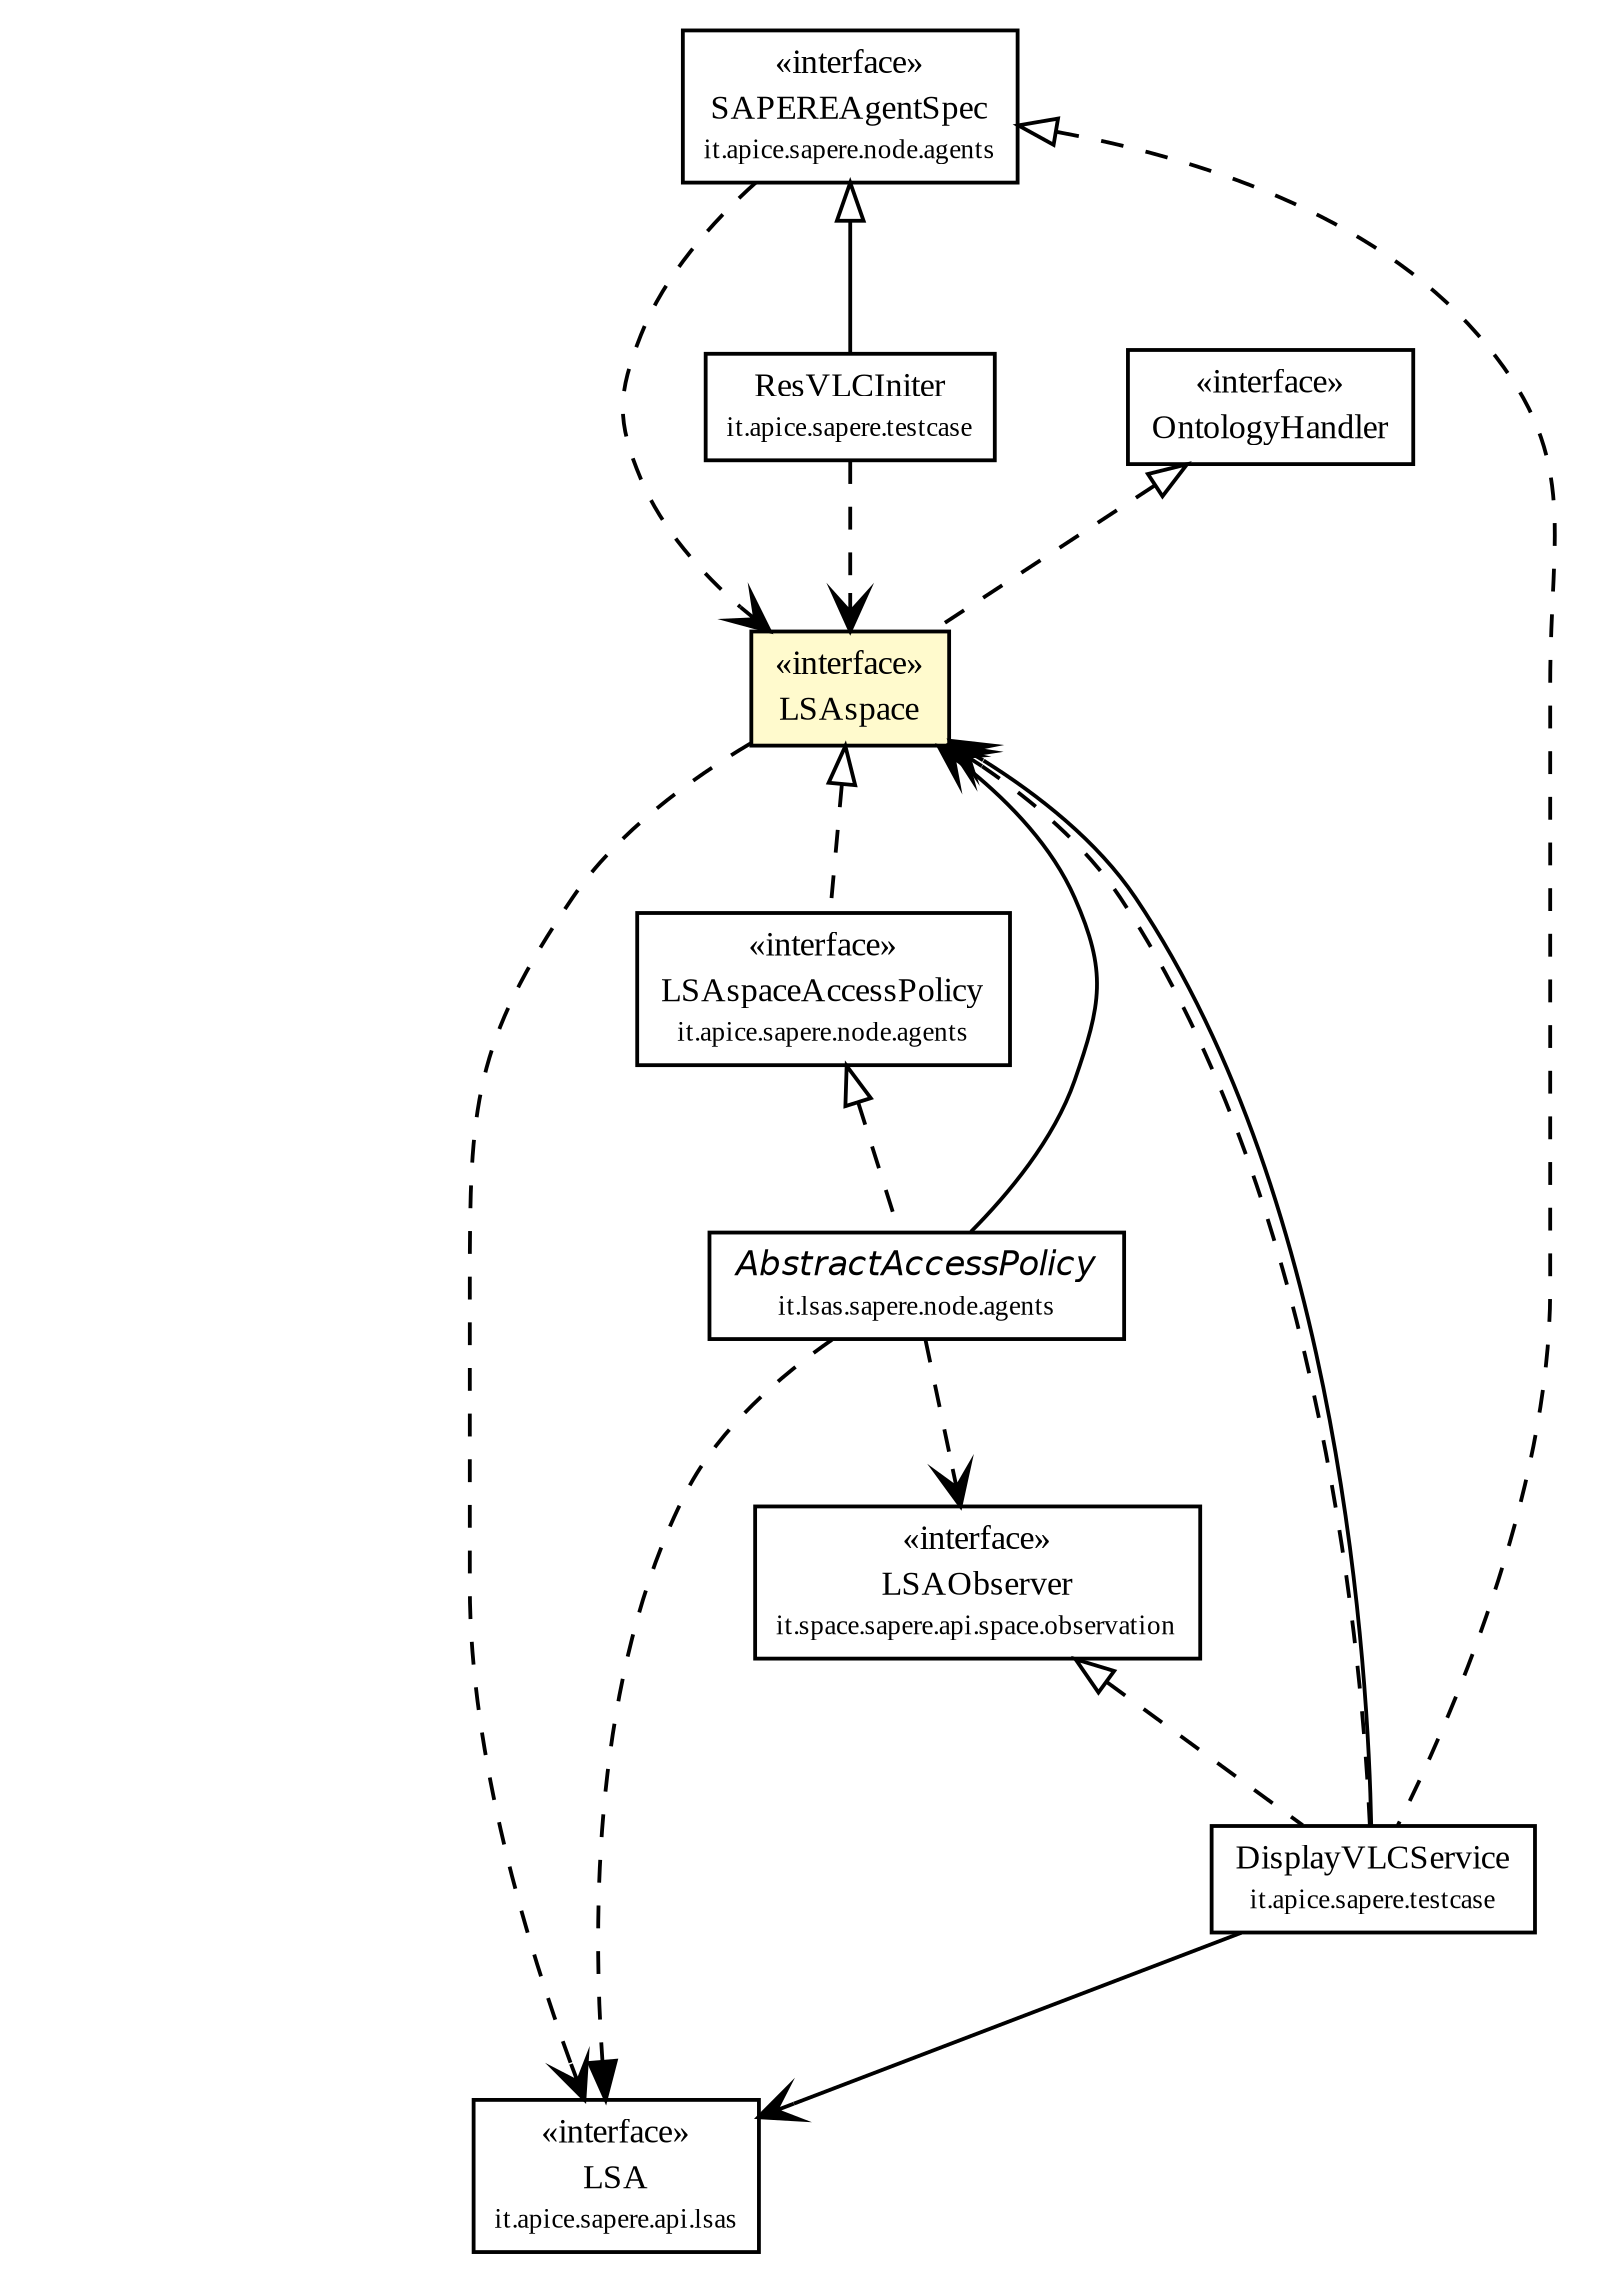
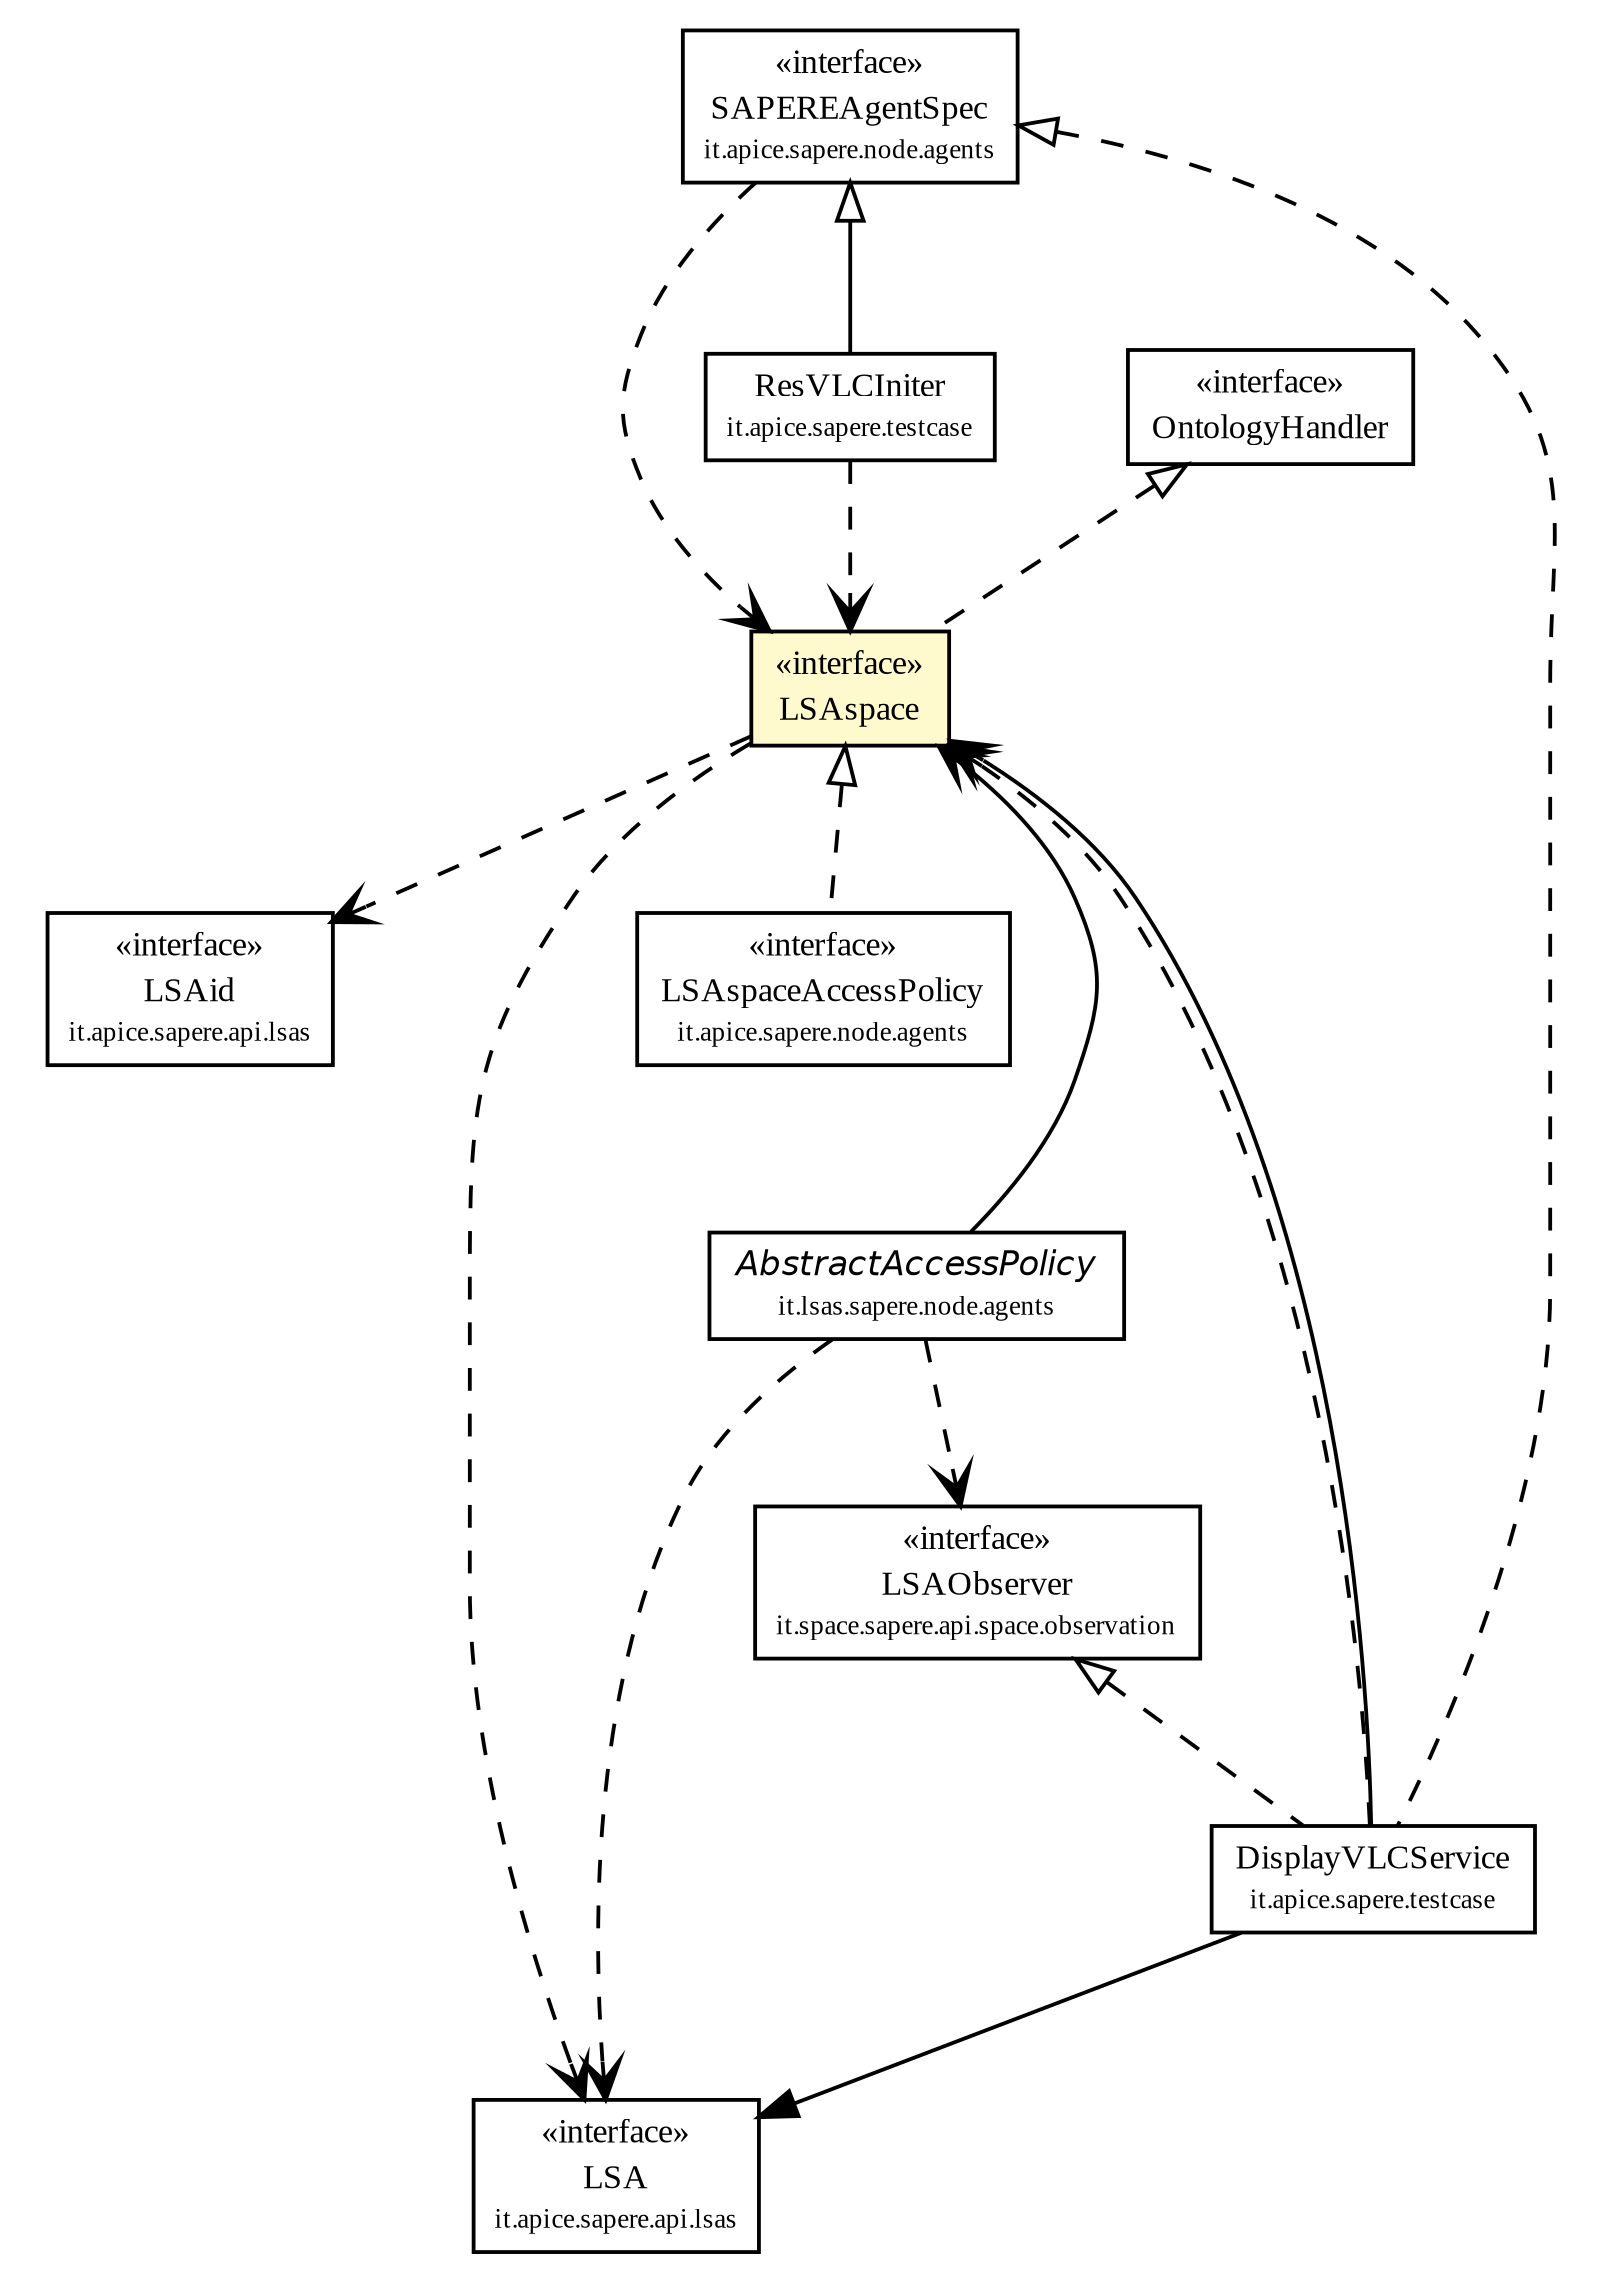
node "LSAid": added
edge "AbstractAccessPolicy" -> "LSAspaceAccessPolicy": removed
edge "AbstractAccessPolicy" -> "LSA": arrowhead normal -> open
edge "DisplayVLCService" -> "LSA": arrowhead open -> normal
